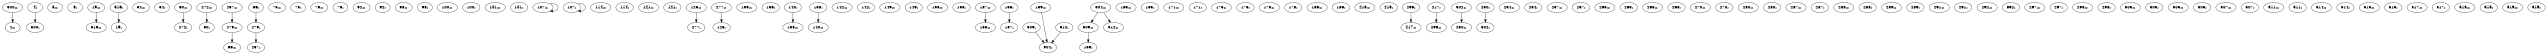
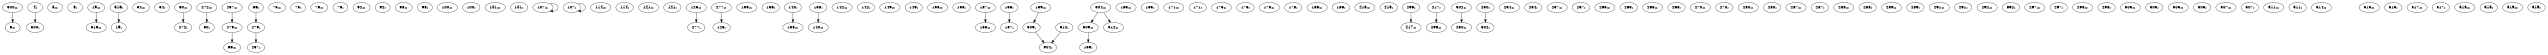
node "314-": removed
edge "159+" -> "904-": now "159+" -> "309-"
node "4+": label "4+" -> "6+"
